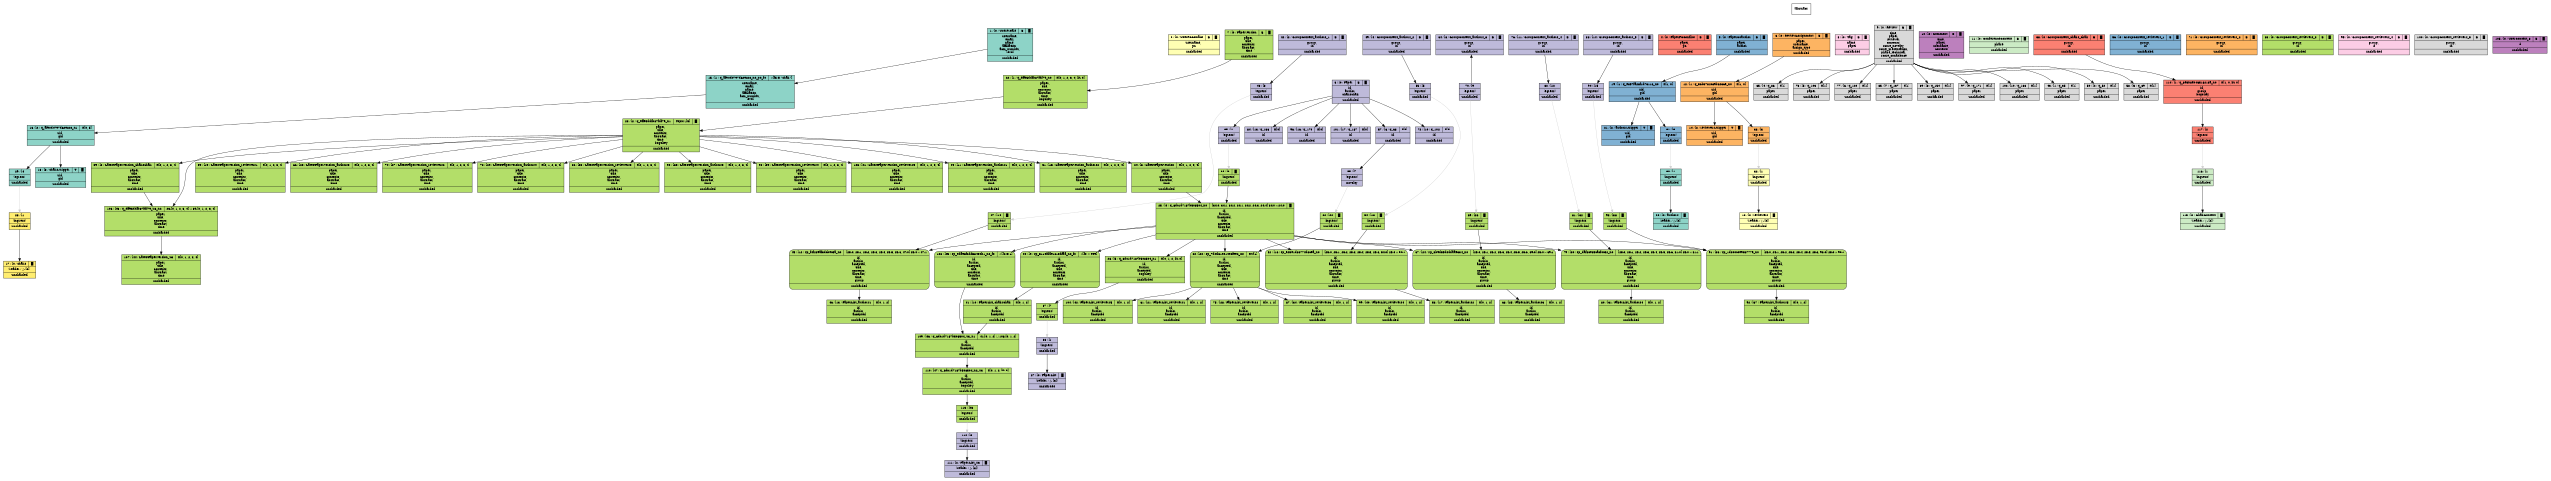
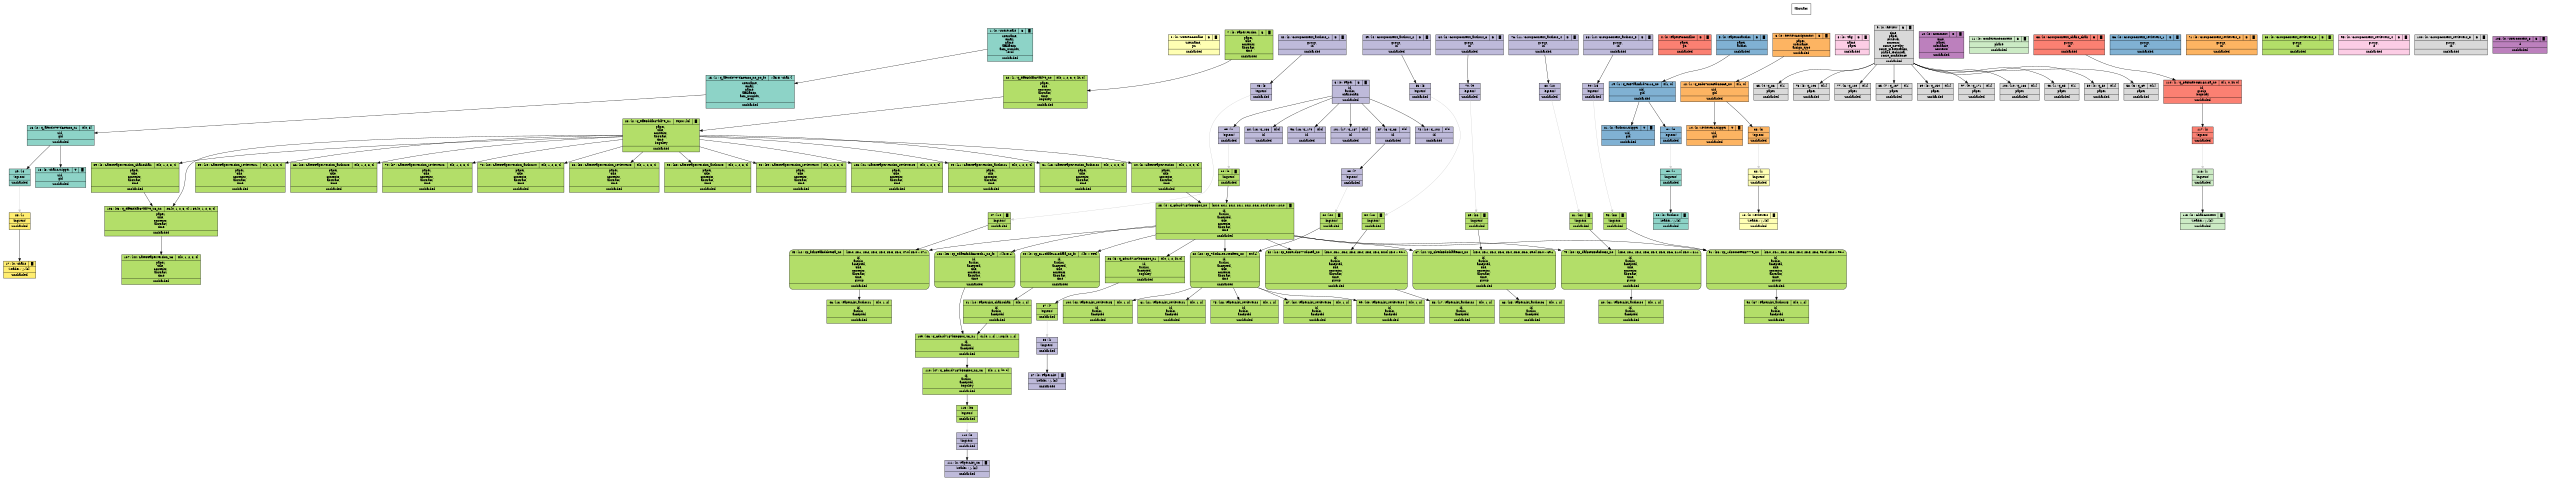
edge "70 / l9" -> "64 / l8 / GroupContext_authors_3": reversed
node "63 / l7": text "novelty" -> "unsharded"
